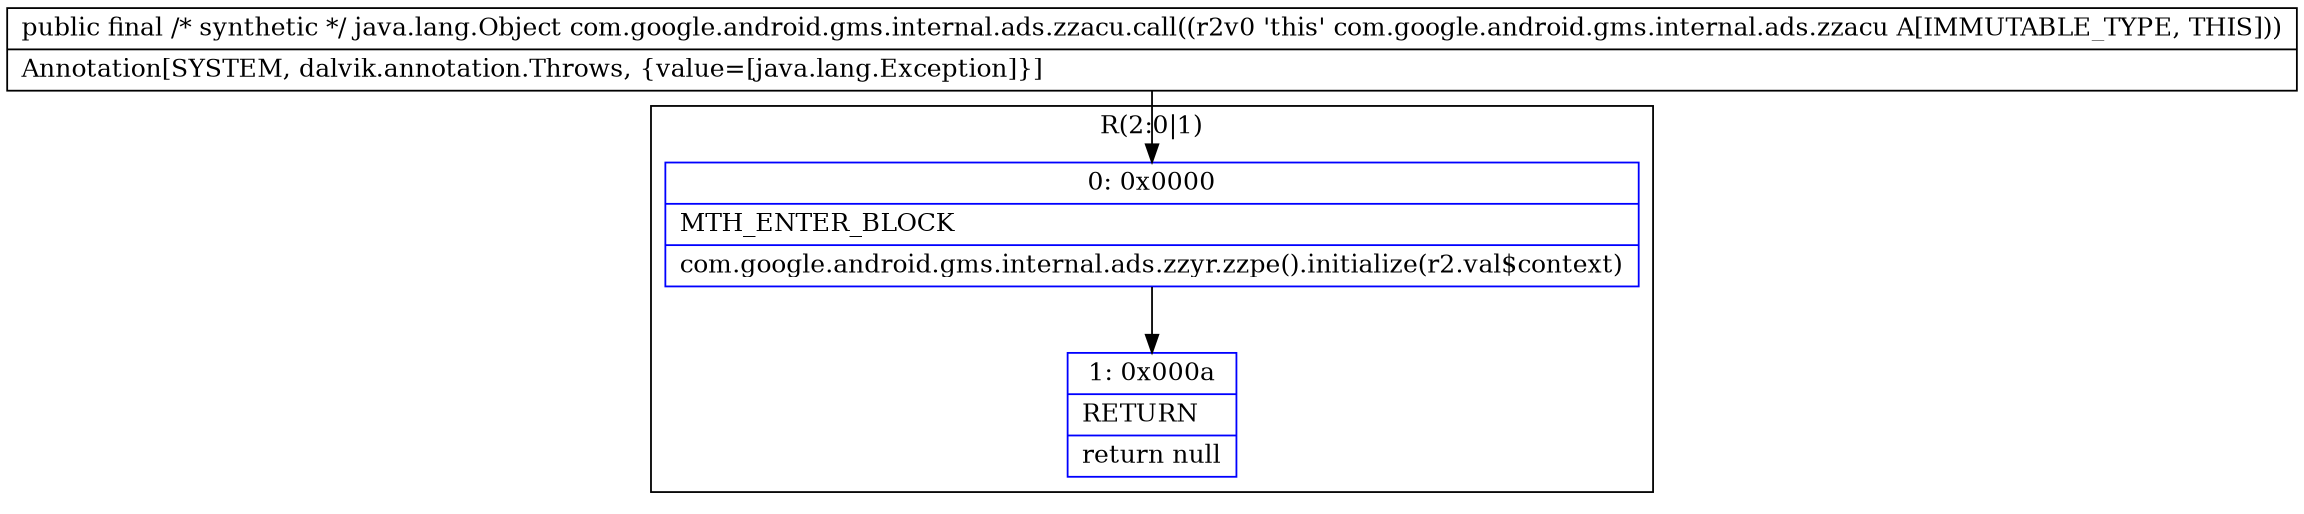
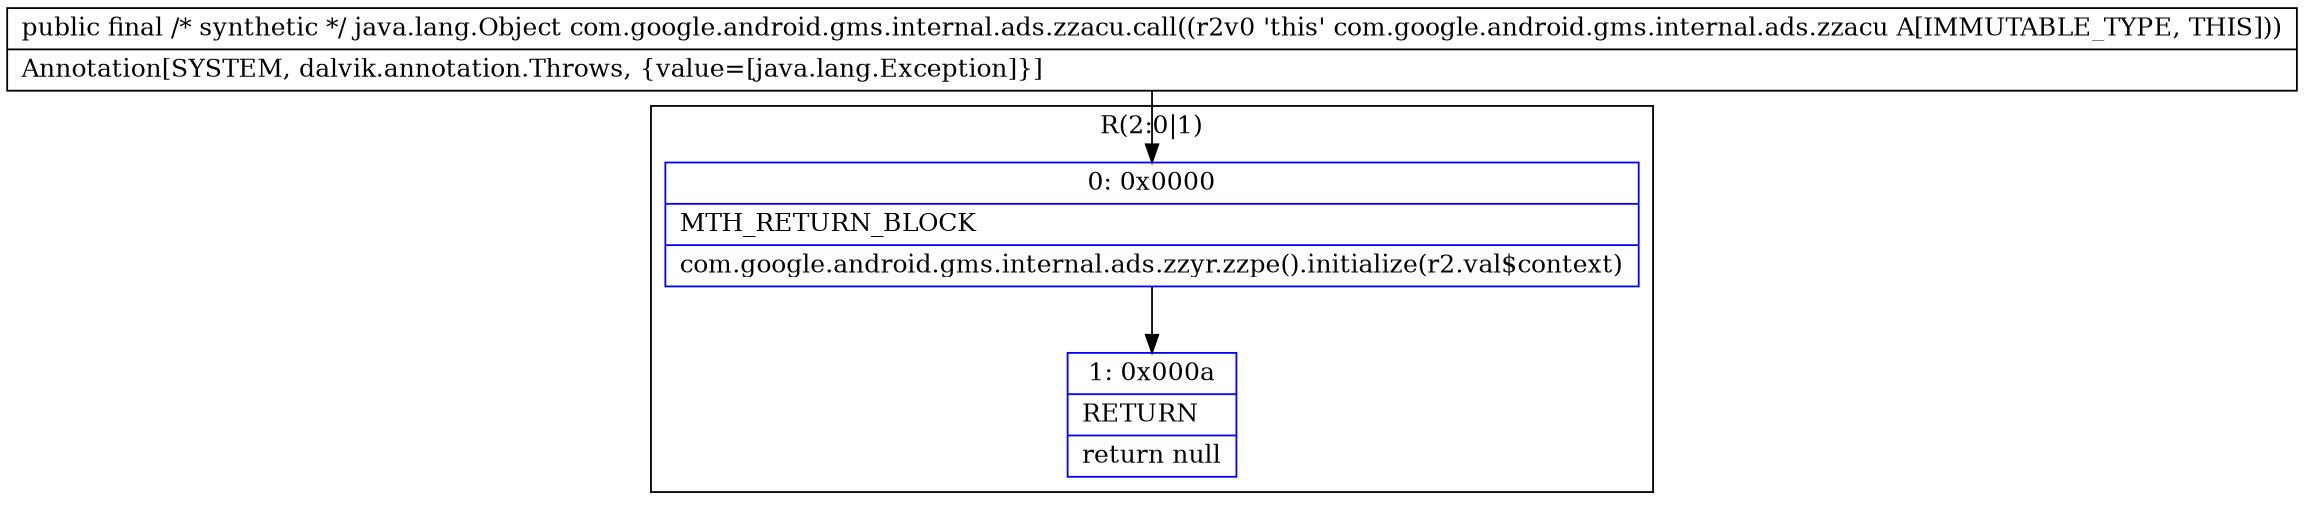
node "0: 0x0000": text "MTH_ENTER_BLOCK" -> "MTH_RETURN_BLOCK"
